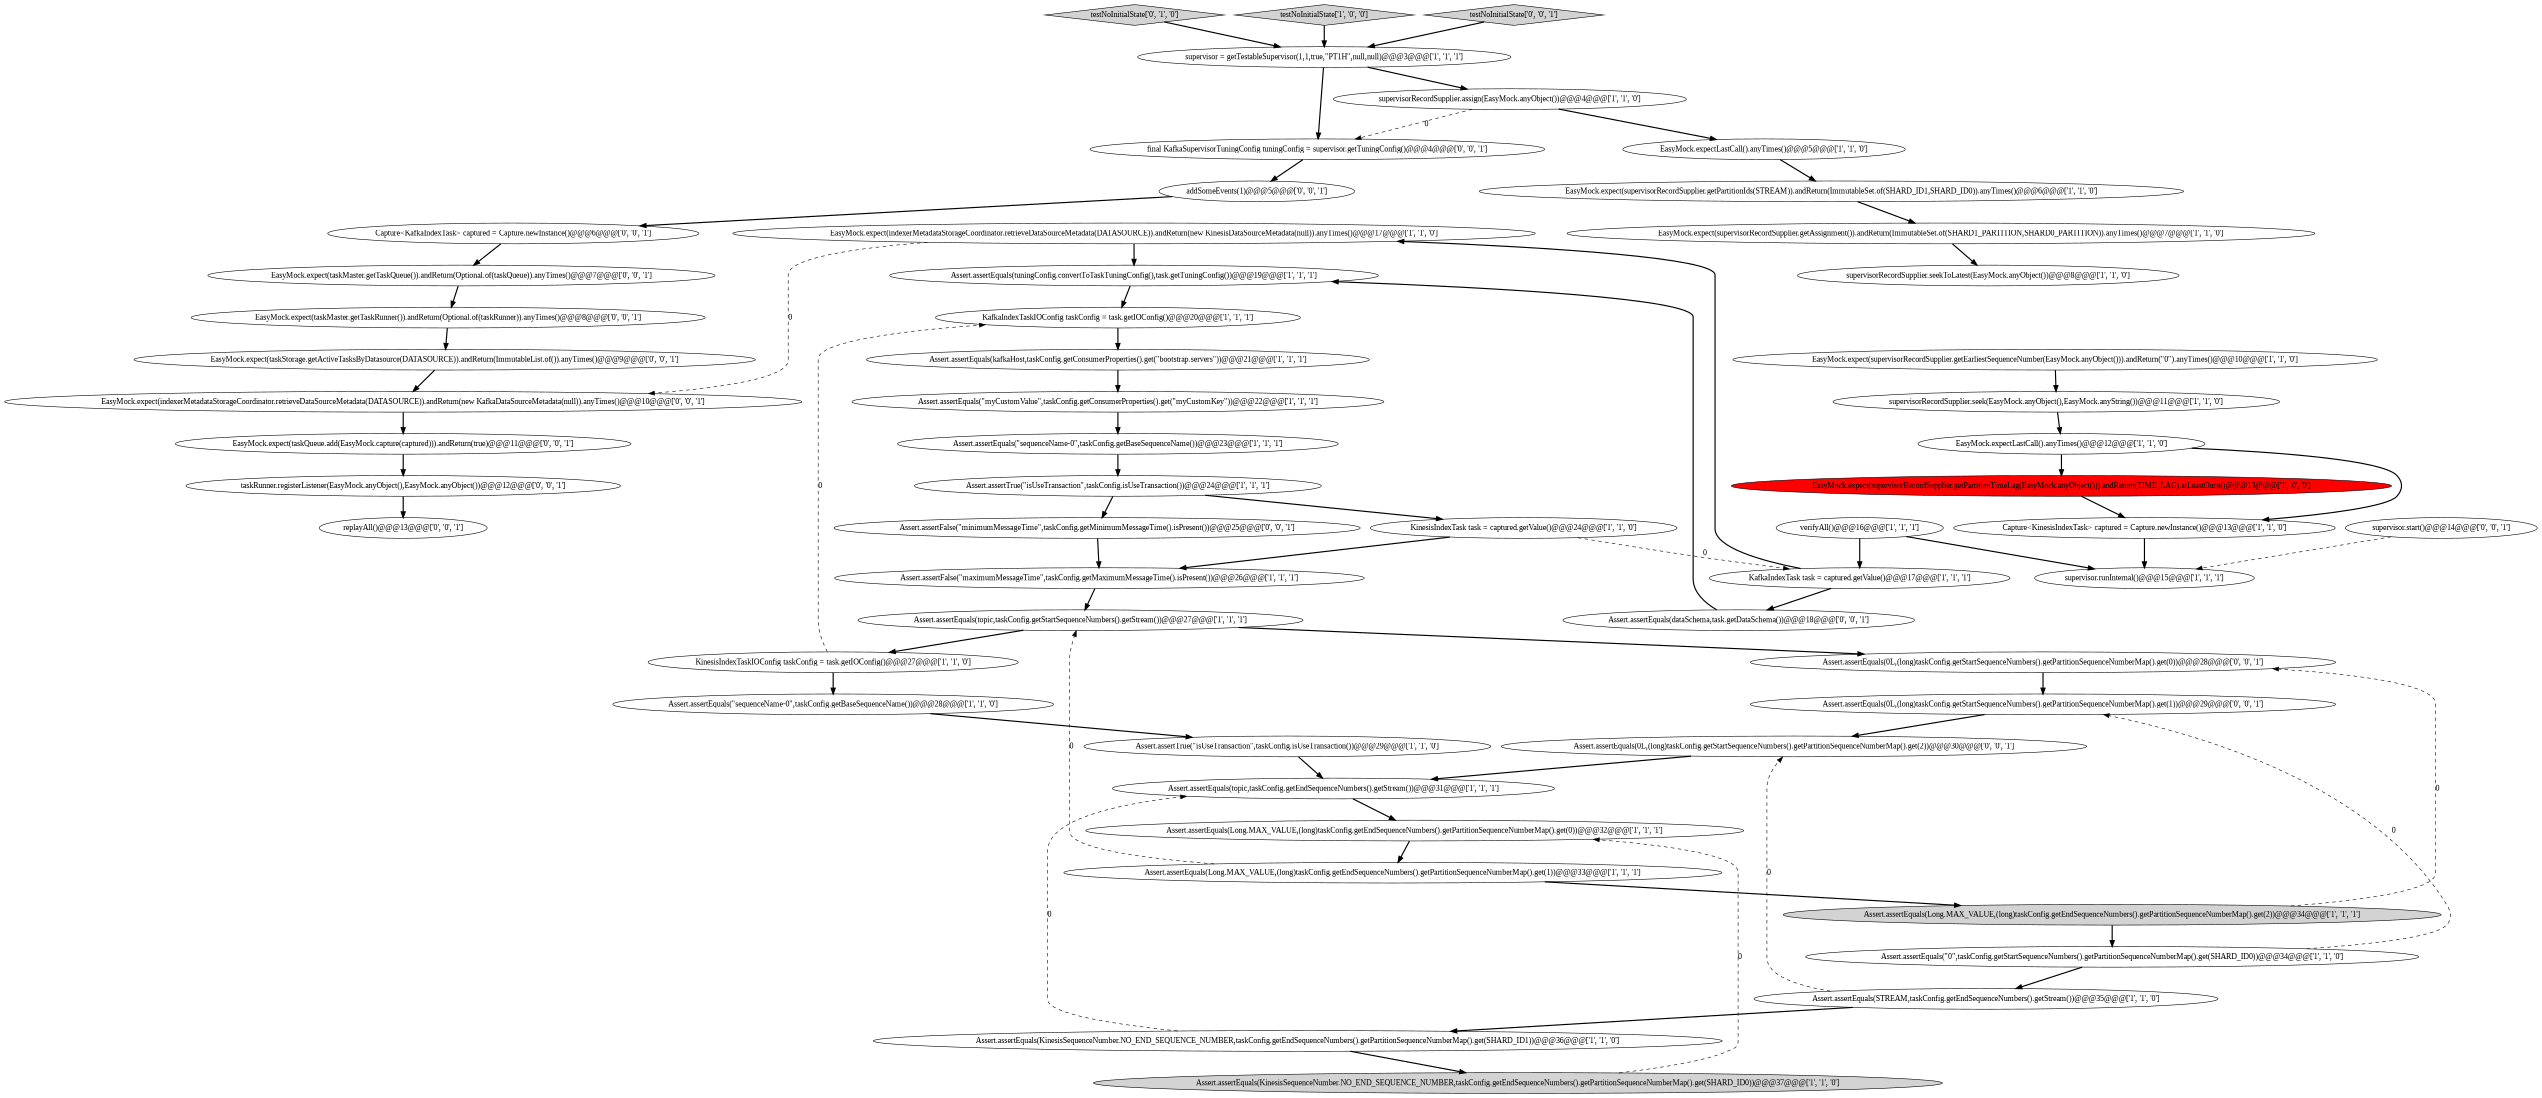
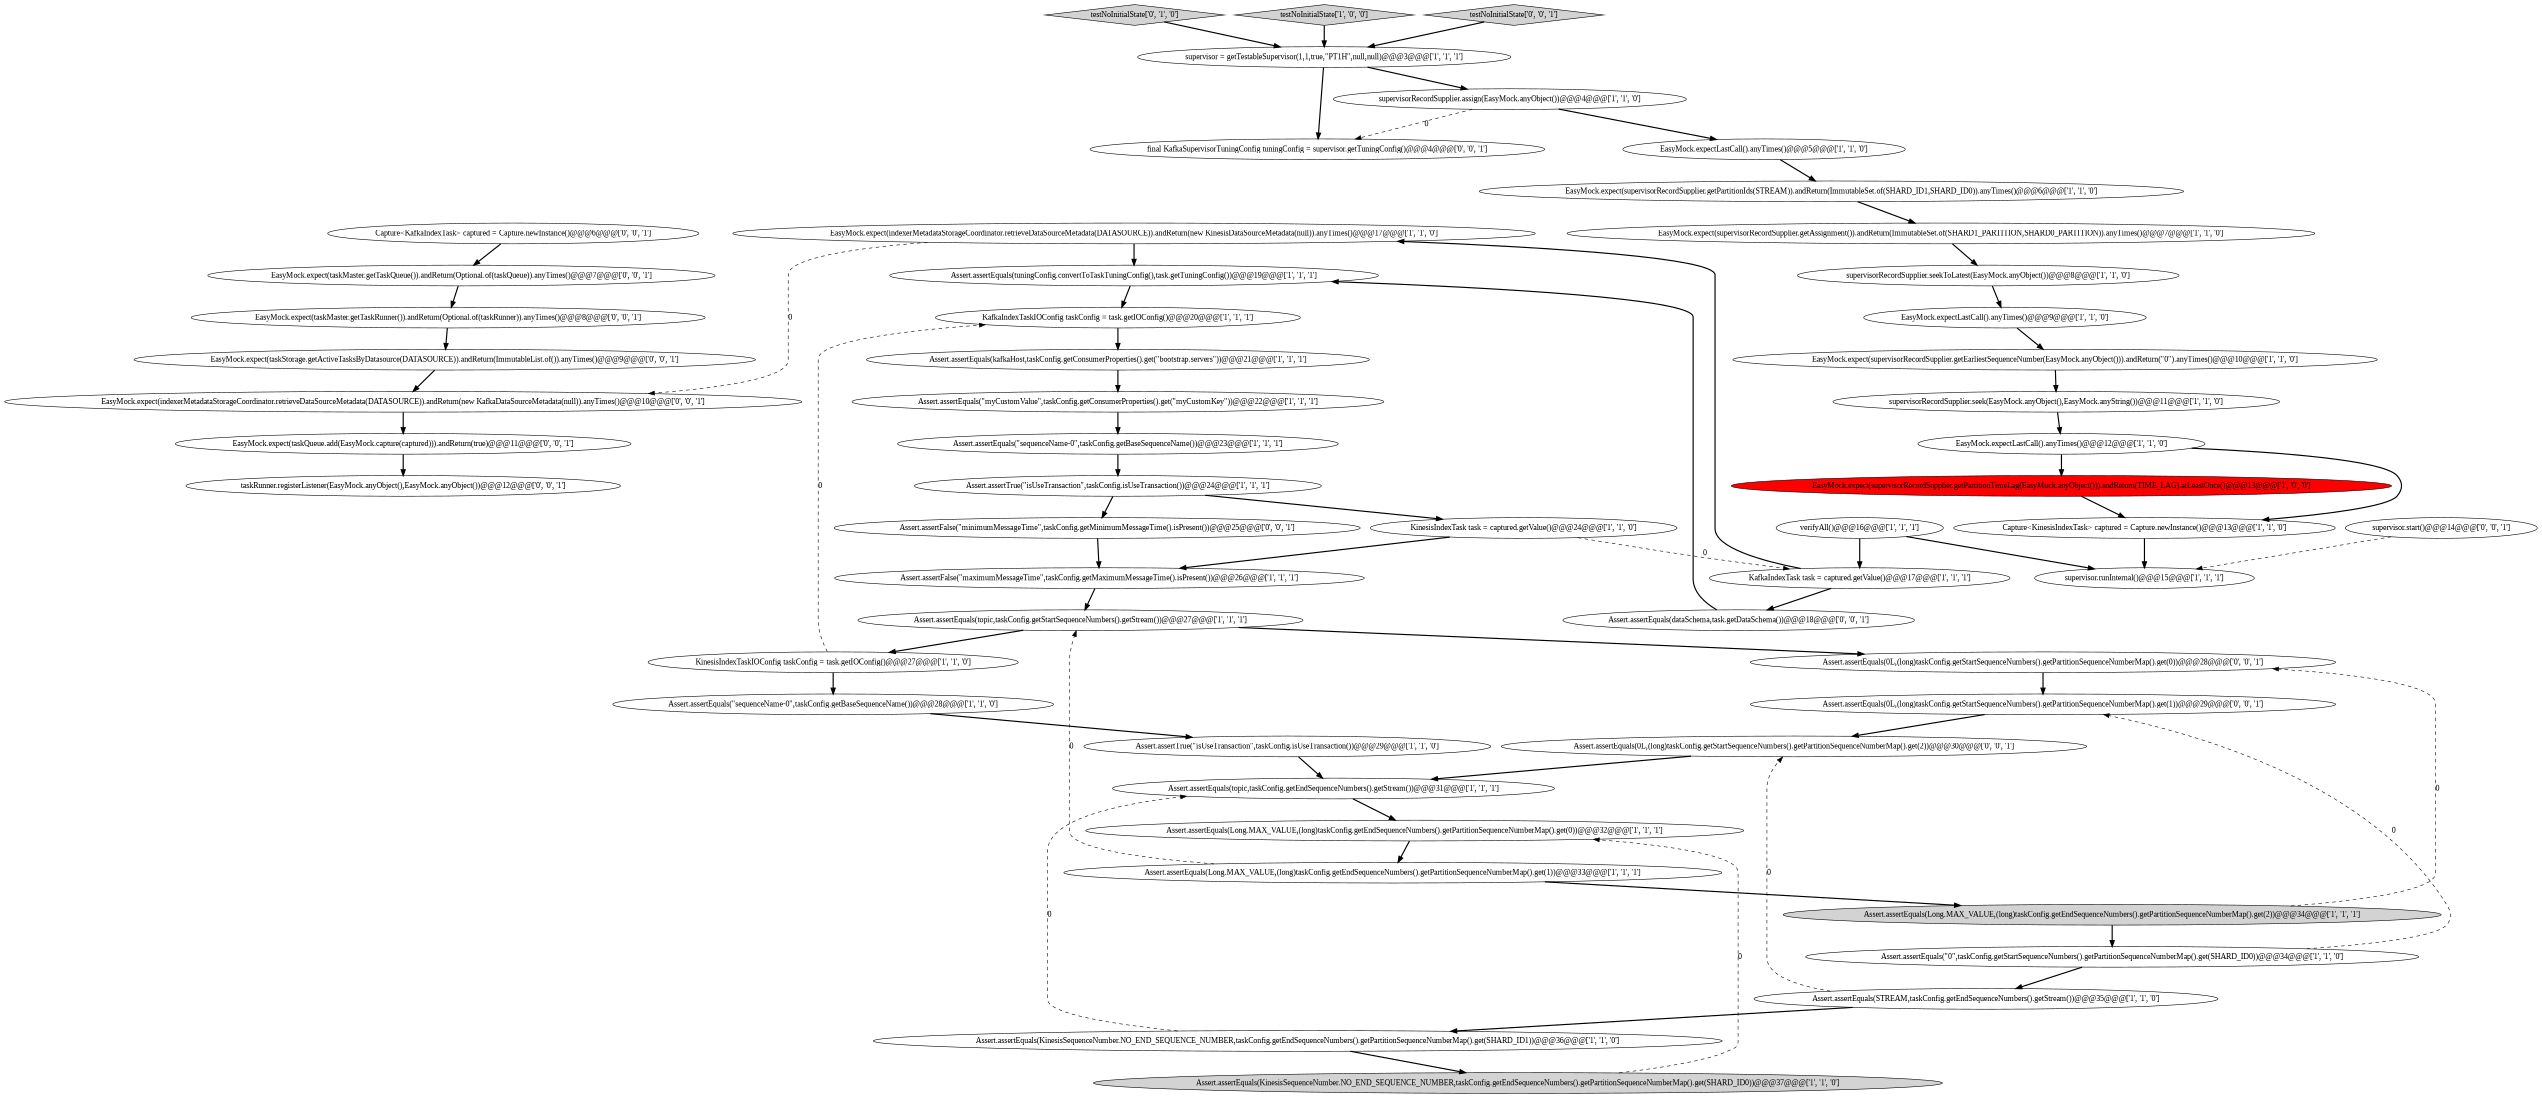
node "addSomeEvents(1)@@@5@@@['0', '0', '1']": removed
node "EasyMock.expectLastCall().anyTimes()@@@9@@@['1', '1', '0']": added
node "replayAll()@@@13@@@['0', '0', '1']": removed
